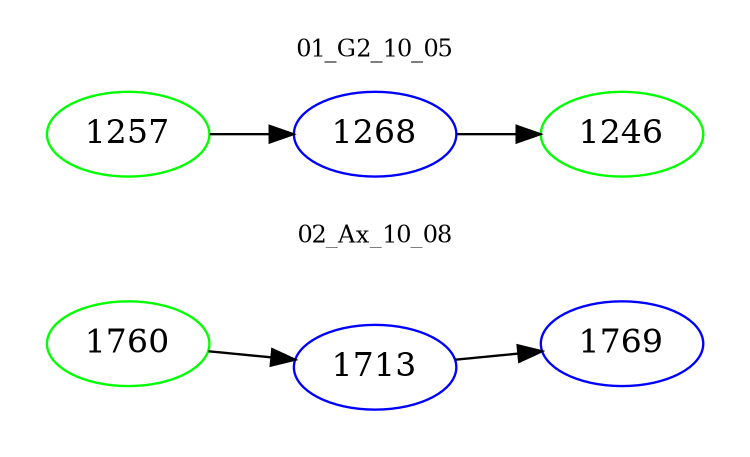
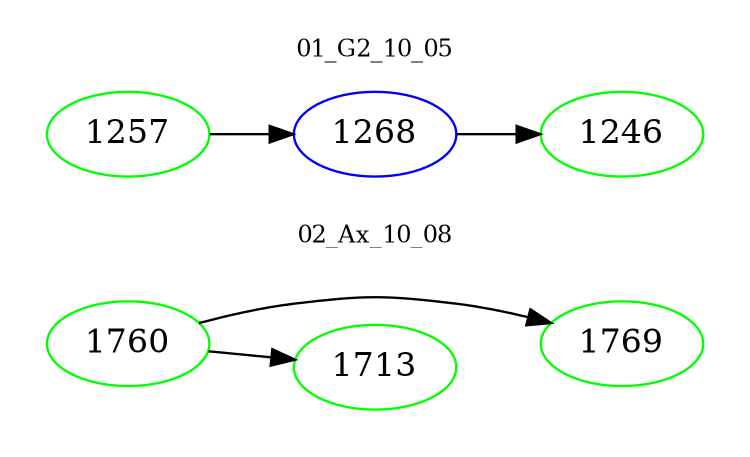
node "1769": color blue -> green
edge "1713" -> "1769": now "1760" -> "1769"
node "1713": color blue -> green
